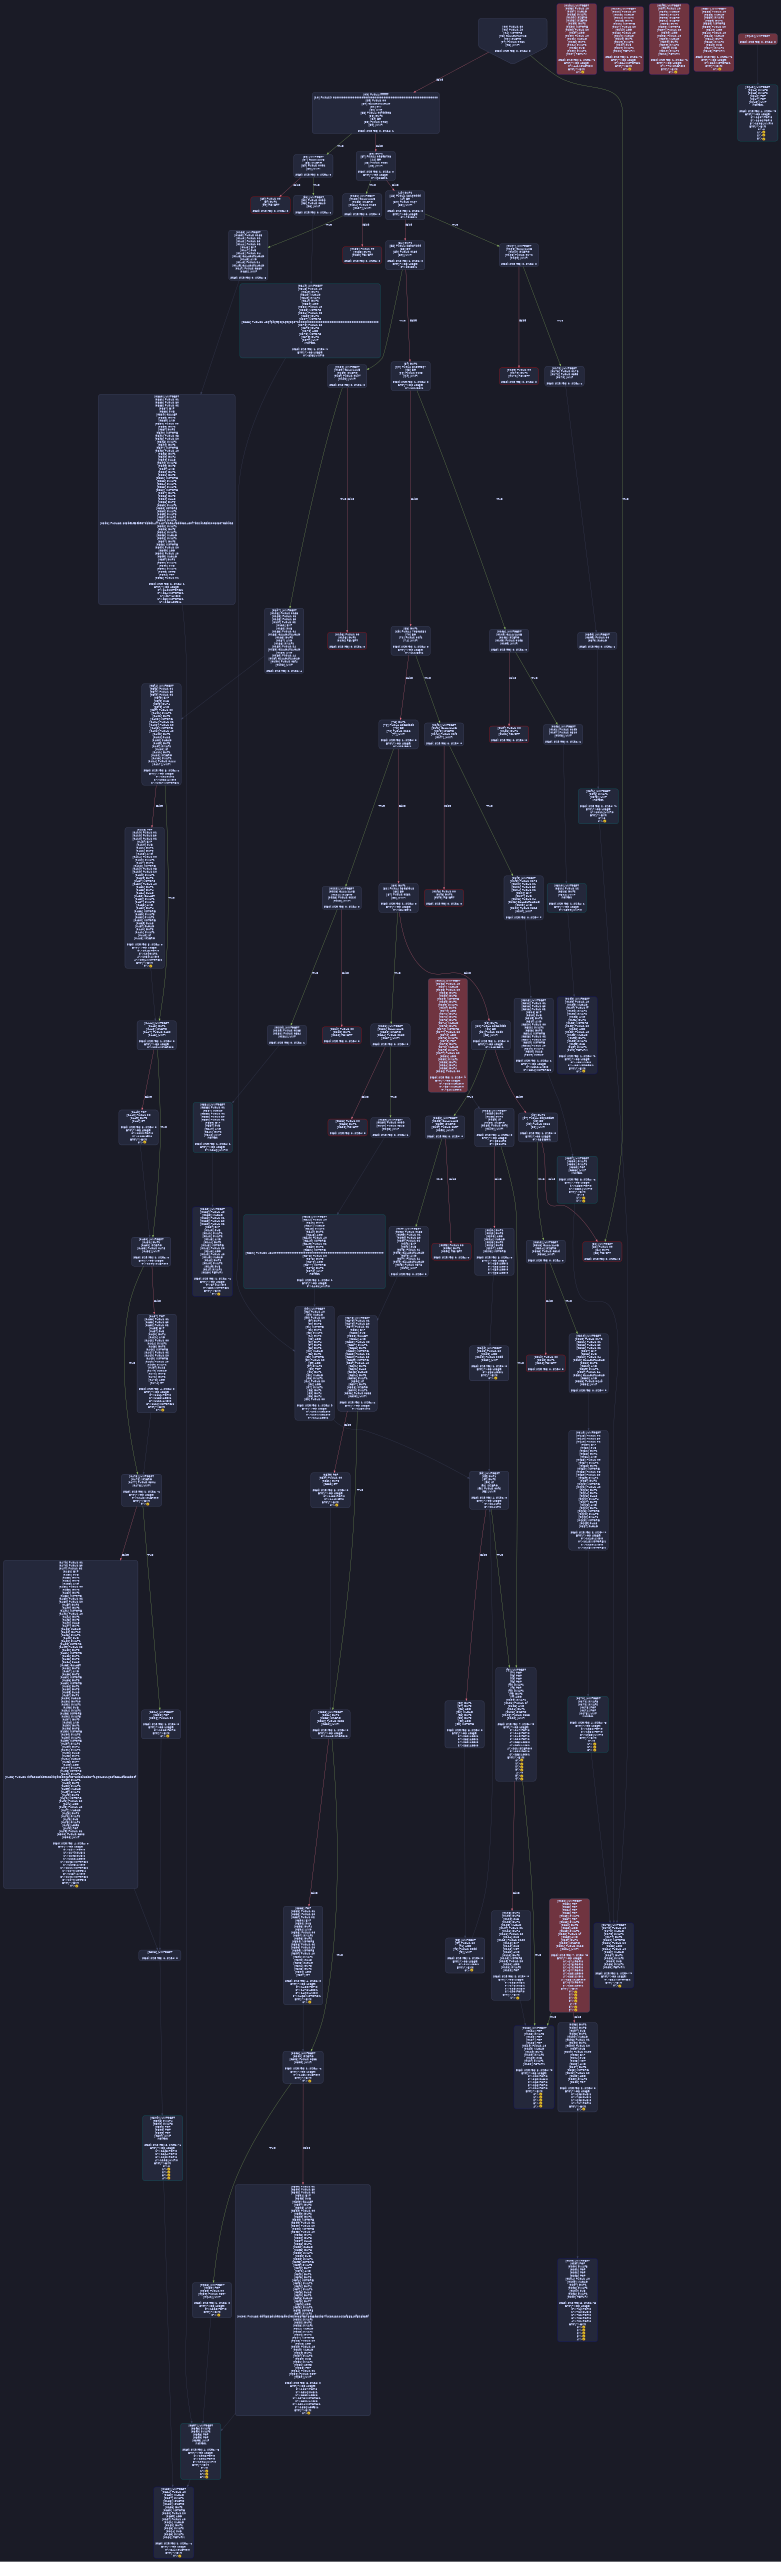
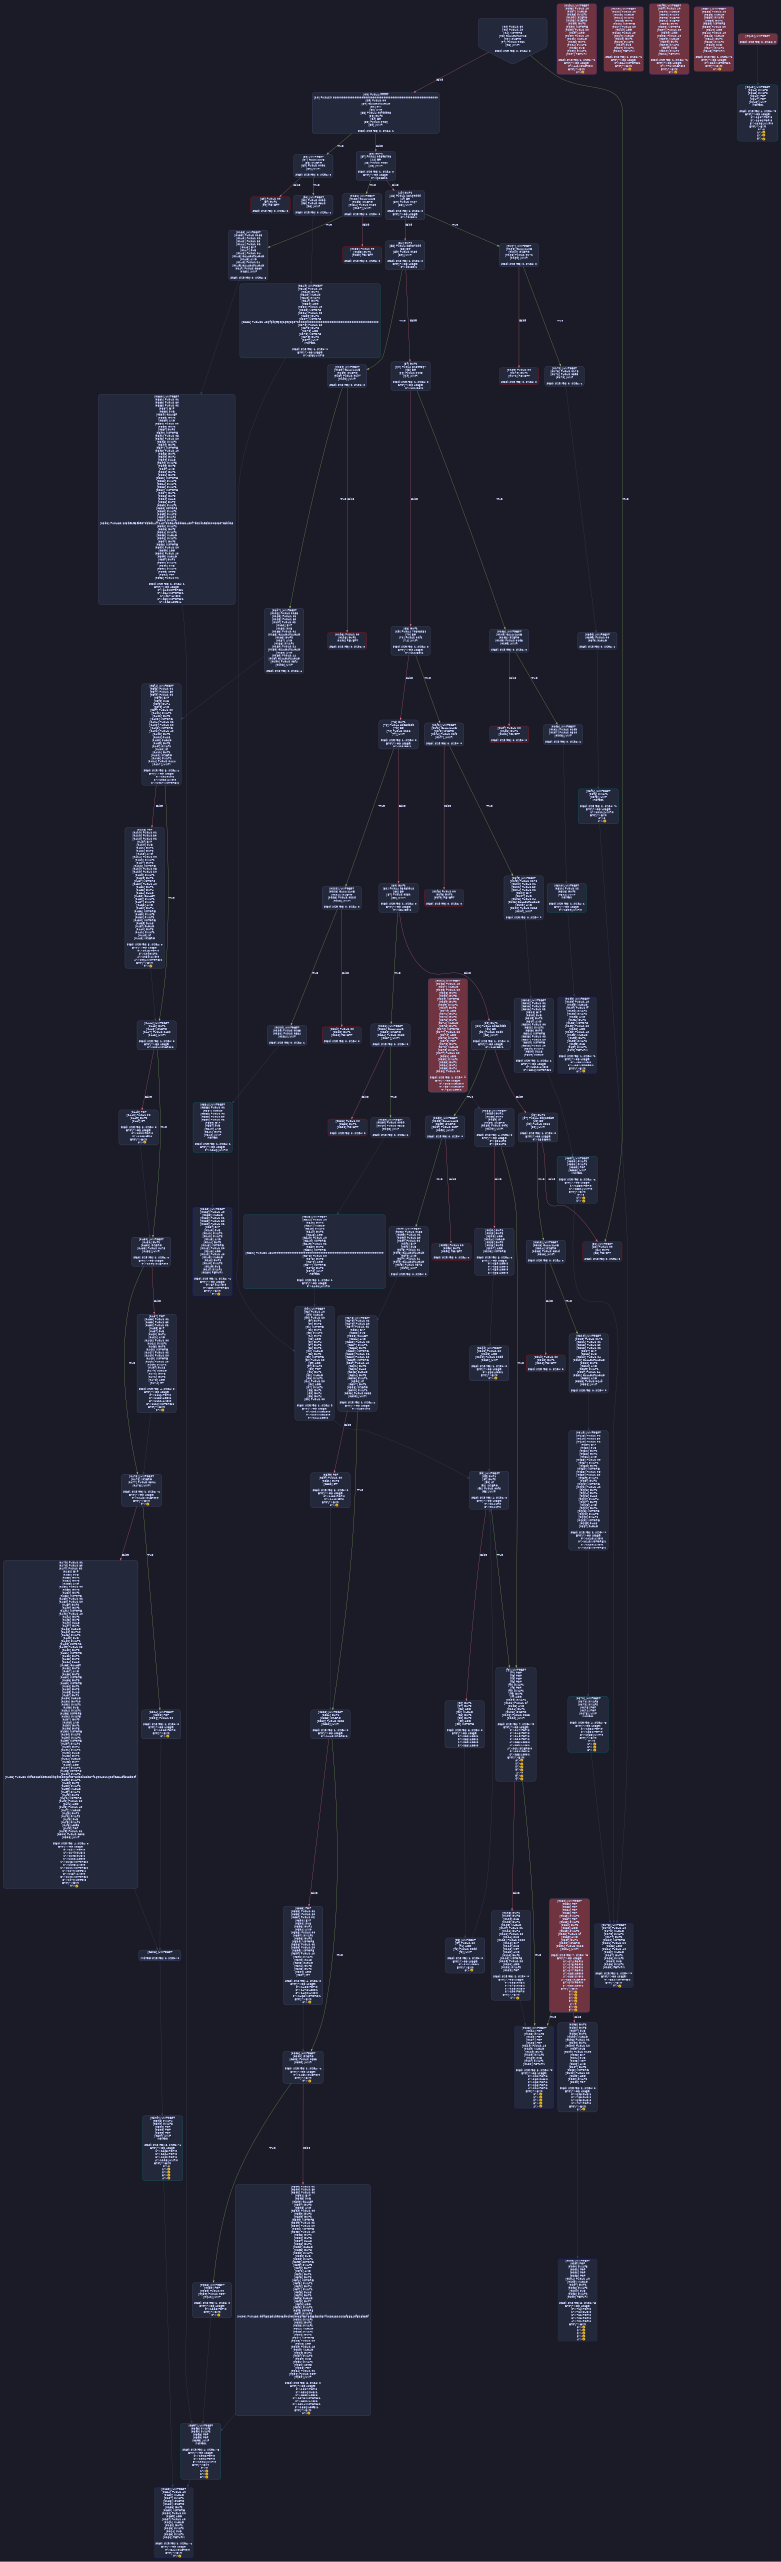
node "[0508] JUMPDEST Stack size req: 0, sizeΔ: 0": label "[0508] JUMPDEST Stack size req: 0, sizeΔ: 0" -> "[0508] JUMPDEST Indirect size req: 0, sizeΔ: 0"
